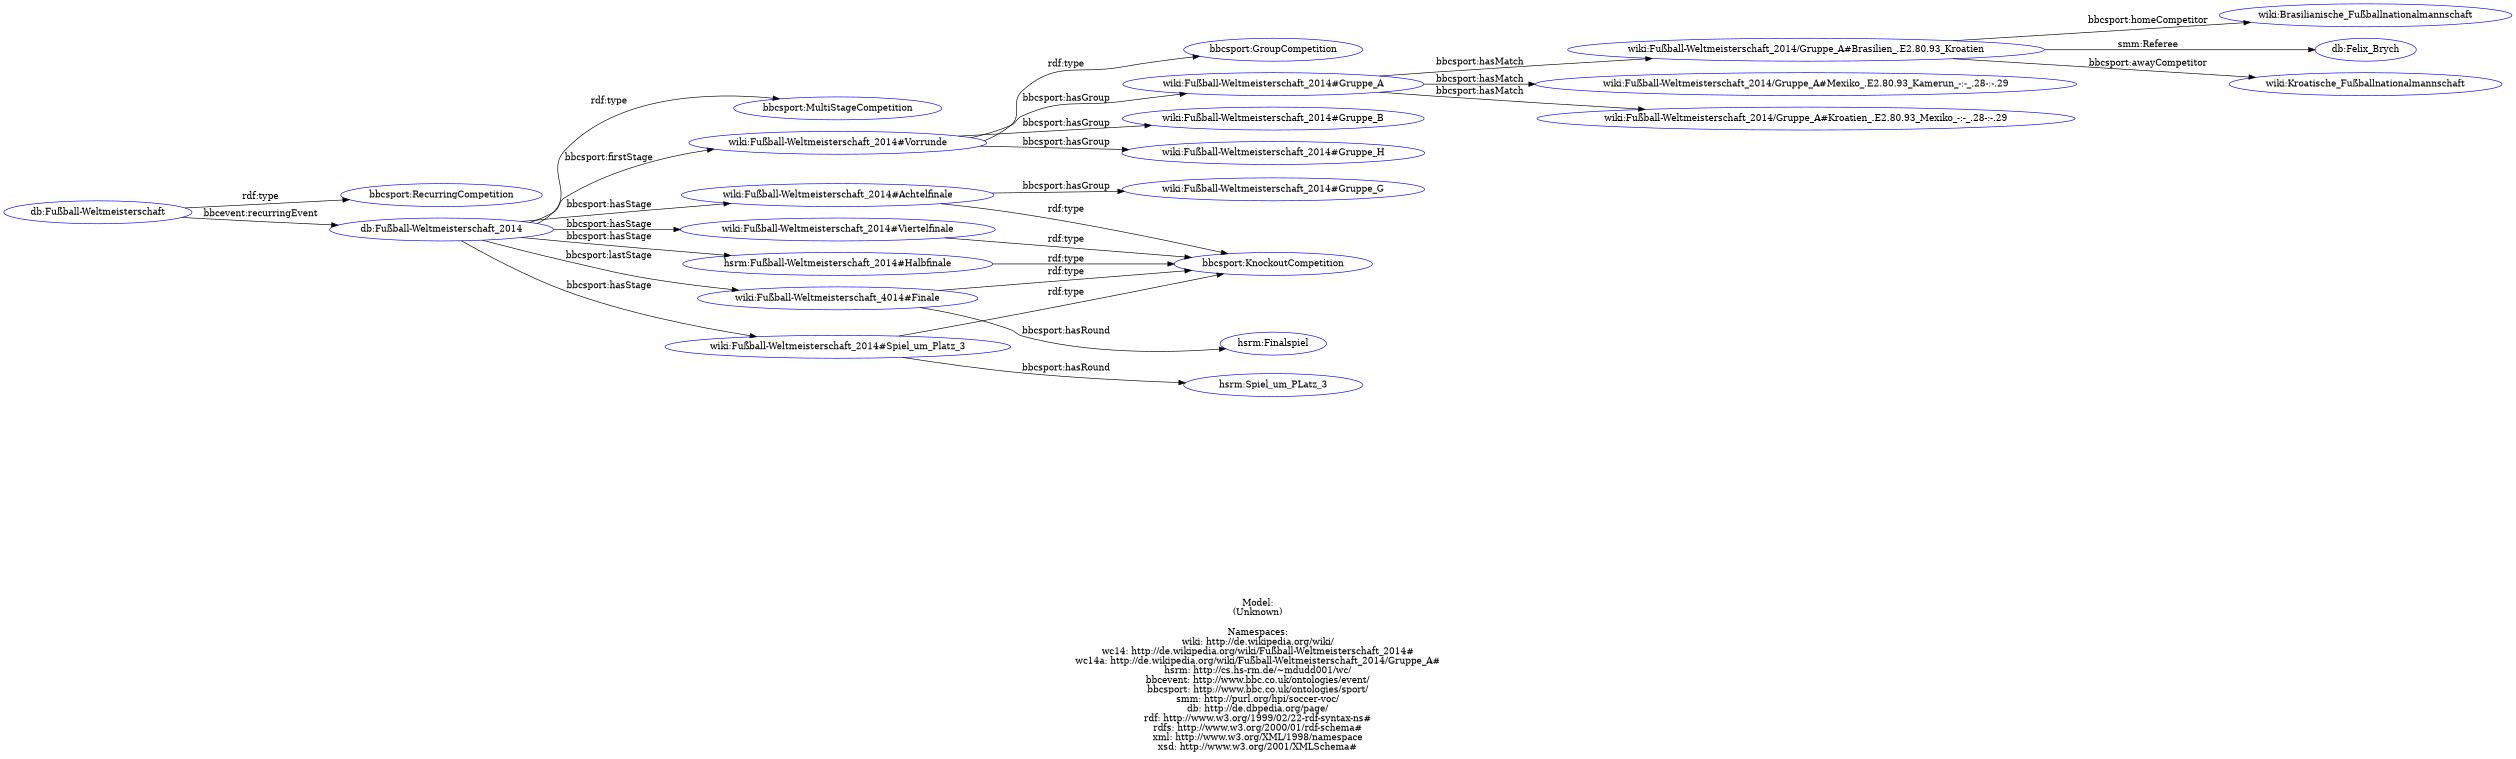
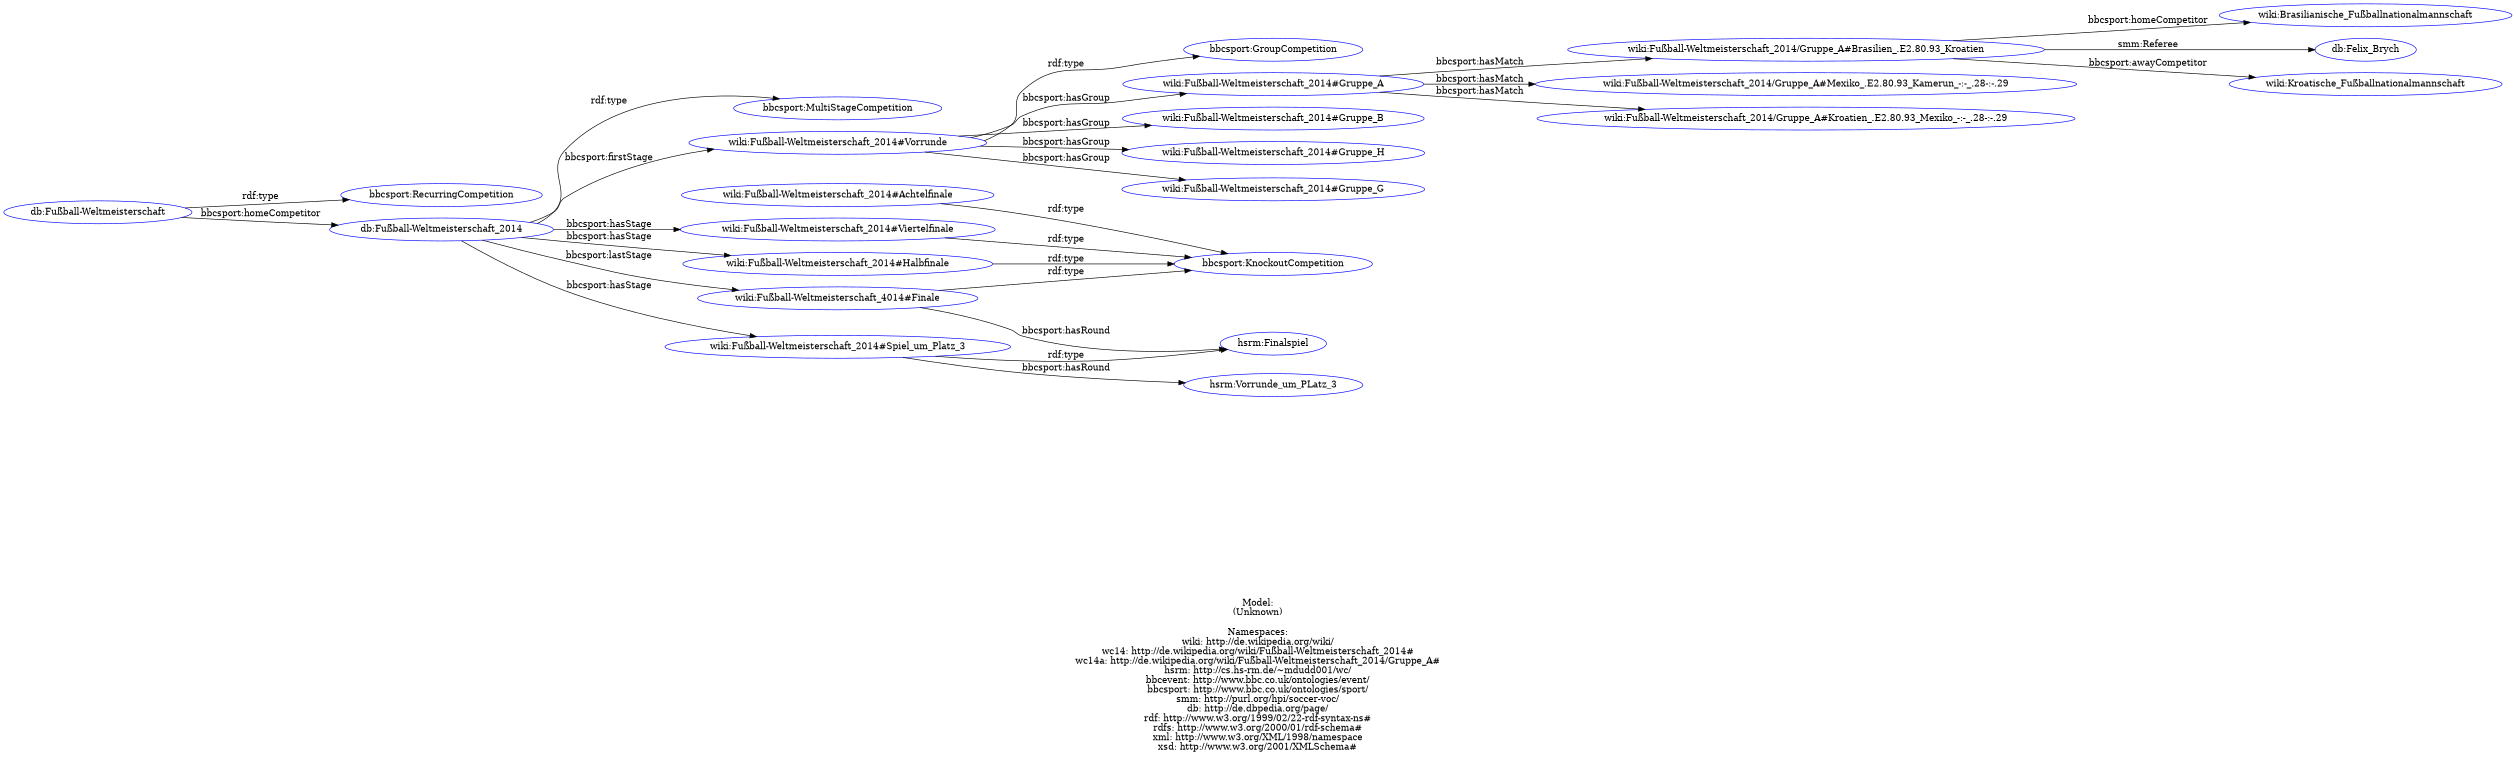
edge "wiki:Fußball-Weltmeisterschaft_2014#Achtelfinale" -> "wiki:Fußball-Weltmeisterschaft_2014#Gruppe_G": now "wiki:Fußball-Weltmeisterschaft_2014#Vorrunde" -> "wiki:Fußball-Weltmeisterschaft_2014#Gruppe_G"
edge "db:Fußball-Weltmeisterschaft_2014" -> "wiki:Fußball-Weltmeisterschaft_2014#Achtelfinale": removed, label "bbcsport:hasStage"
edge "db:Fußball-Weltmeisterschaft" -> "db:Fußball-Weltmeisterschaft_2014": label "bbcevent:recurringEvent" -> "bbcsport:homeCompetitor"
node "hsrm:Fußball-Weltmeisterschaft_2014#Halbfinale": label "hsrm:Fußball-Weltmeisterschaft_2014#Halbfinale" -> "wiki:Fußball-Weltmeisterschaft_2014#Halbfinale"
edge "wiki:Fußball-Weltmeisterschaft_2014#Spiel_um_Platz_3" -> "bbcsport:KnockoutCompetition": now "wiki:Fußball-Weltmeisterschaft_2014#Spiel_um_Platz_3" -> "hsrm:Finalspiel"
node "hsrm:Spiel_um_PLatz_3": label "hsrm:Spiel_um_PLatz_3" -> "hsrm:Vorrunde_um_PLatz_3"
